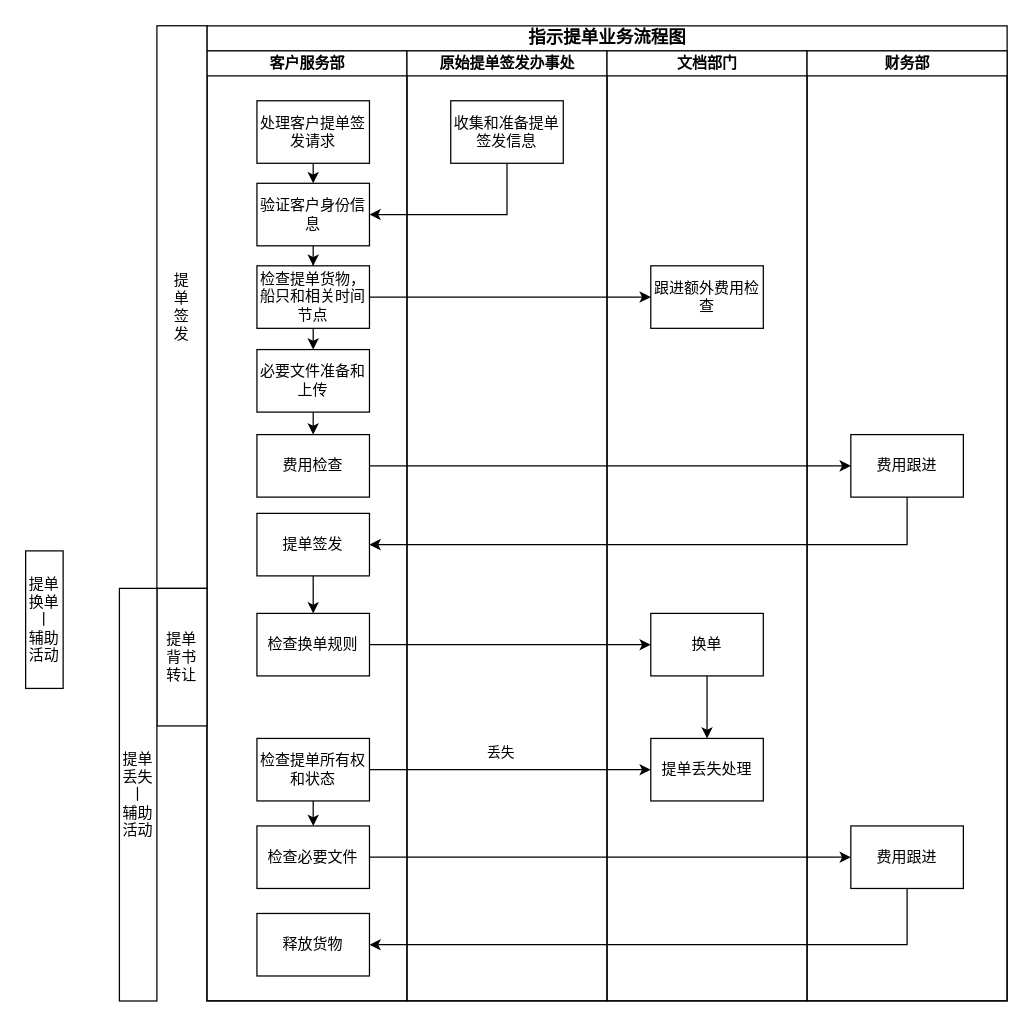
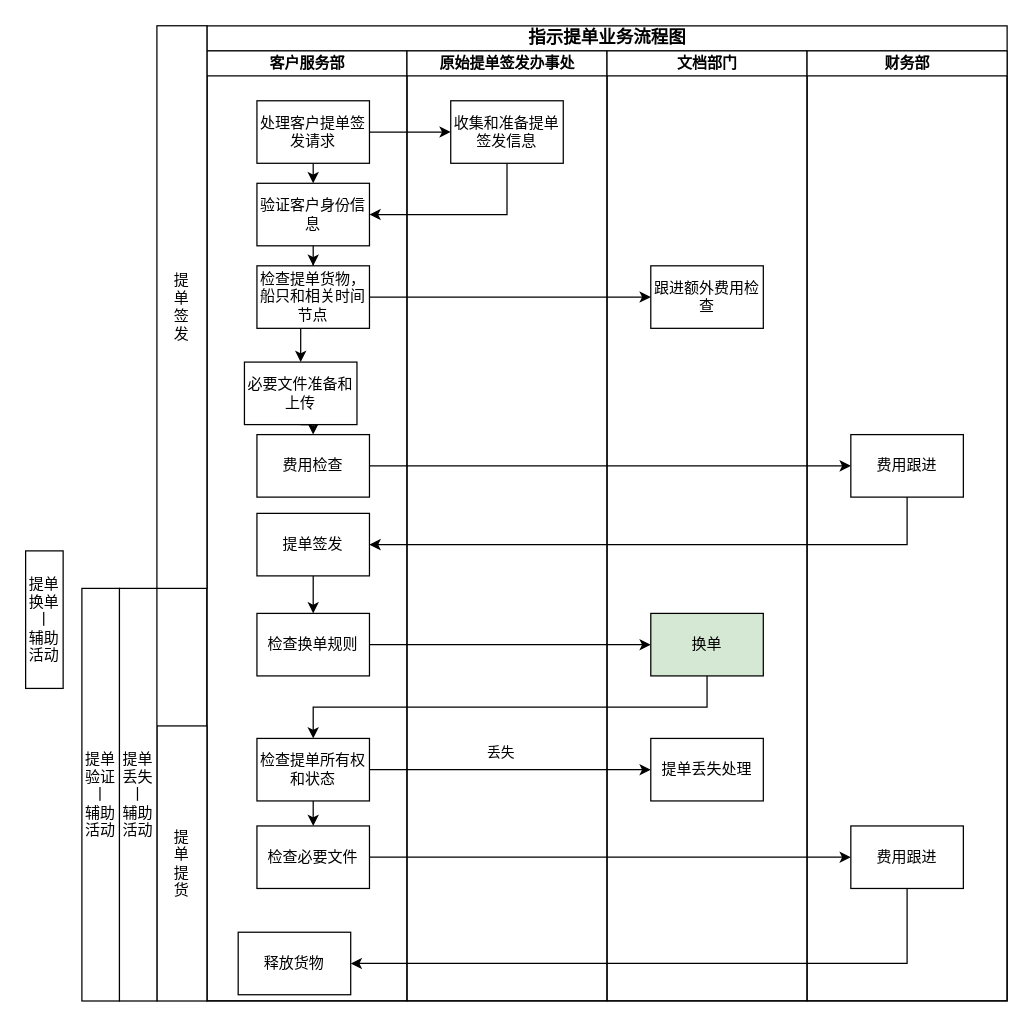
edge "处理客户提单签发请求" -> "收集和准备提单签发信息": added
node "必要文件准备和上传": moved (313, 381) -> (301, 393)
node "换单": fillcolor #ffffff -> #d5e8d4
node "提单 背书 转让": removed
edge "换单" -> "提单丢失处理": now "换单" -> "检查提单所有权和状态"
node "提单验证 丨 辅助活动": added
node "提 单 提 货": added
node "释放货物": moved (313, 944) -> (294, 963)
